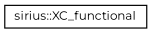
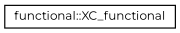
node "sirius::XC_functional": label "sirius::XC_functional" -> "functional::XC_functional"
